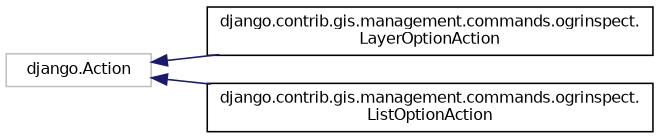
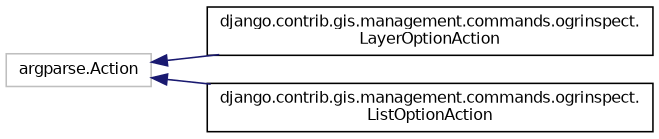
node "django.Action": label "django.Action" -> "argparse.Action"
